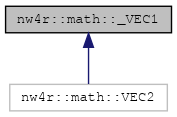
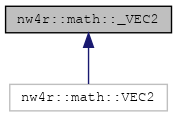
node "nw4r::math::_VEC1": label "nw4r::math::_VEC1" -> "nw4r::math::_VEC2"
